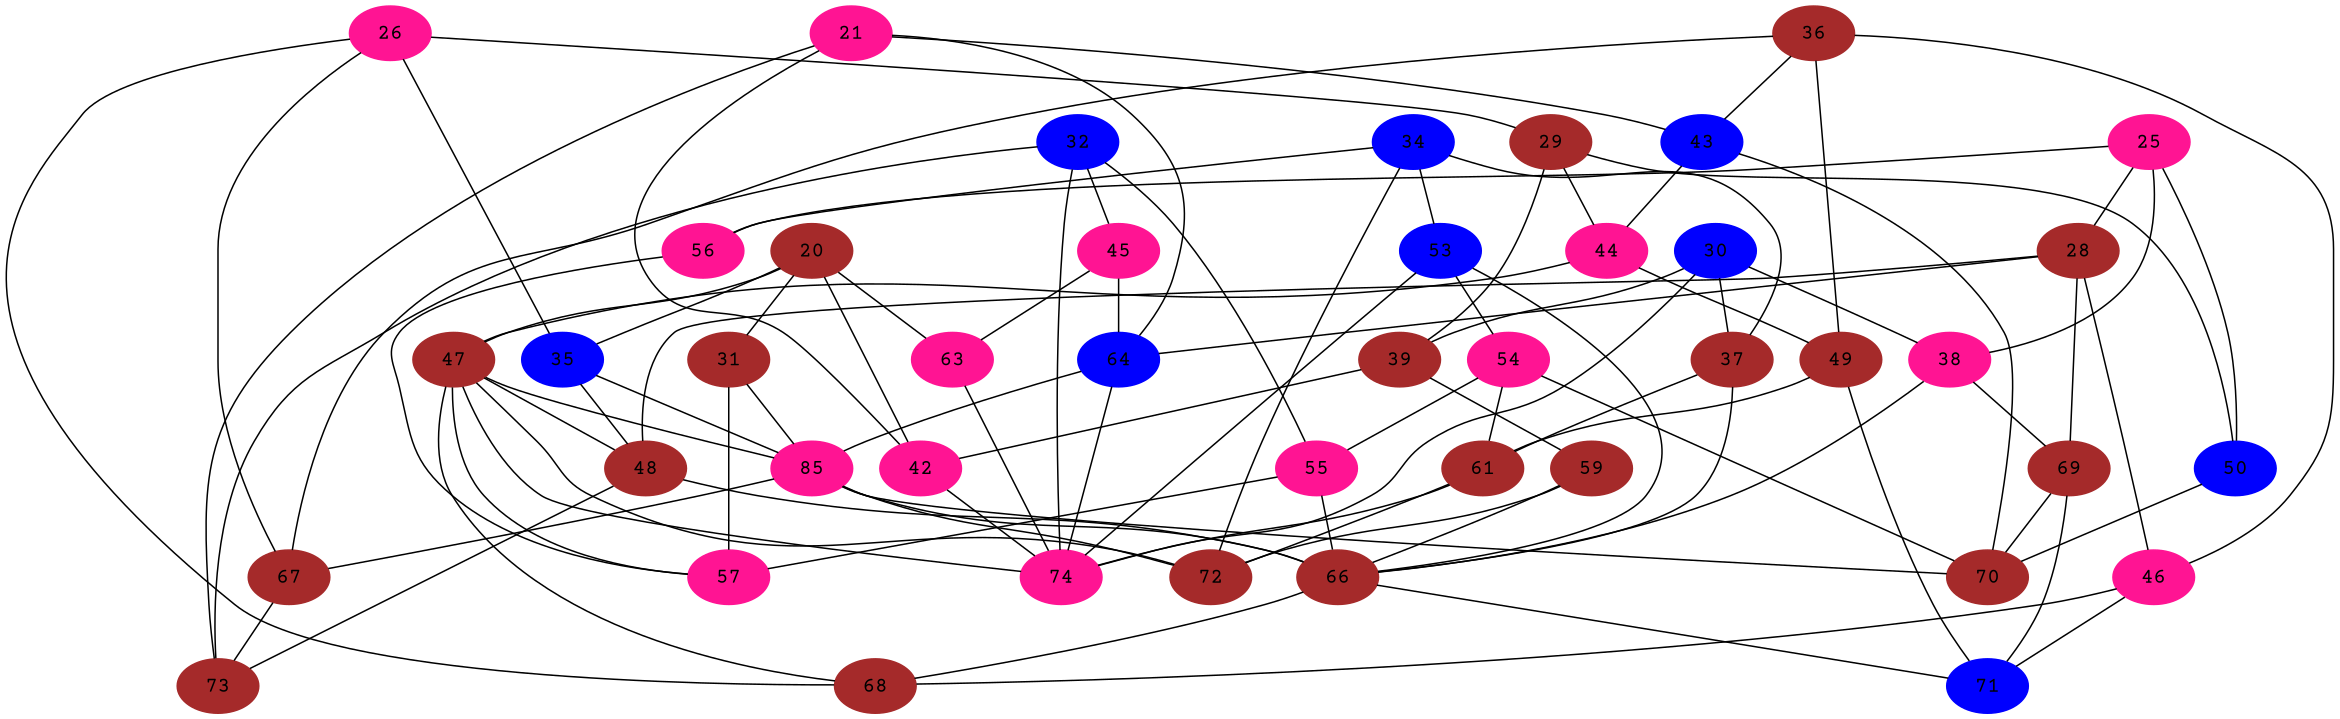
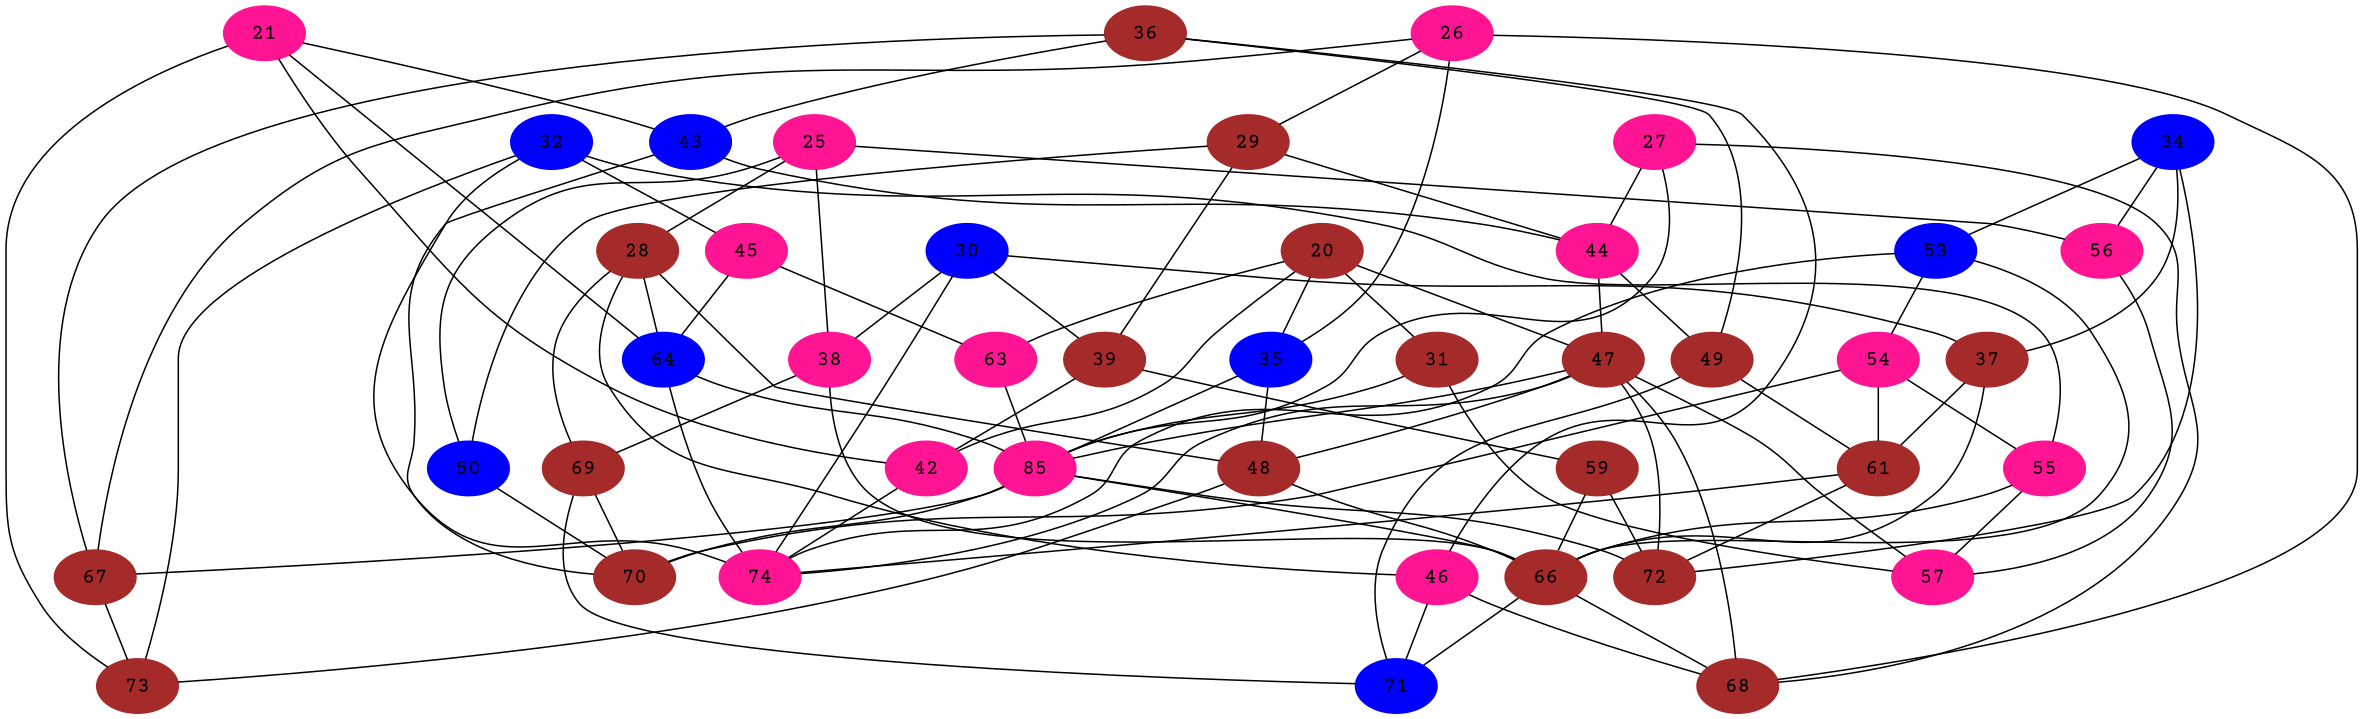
node "27": added
edge "63" -- "74": now "63" -- "85"
